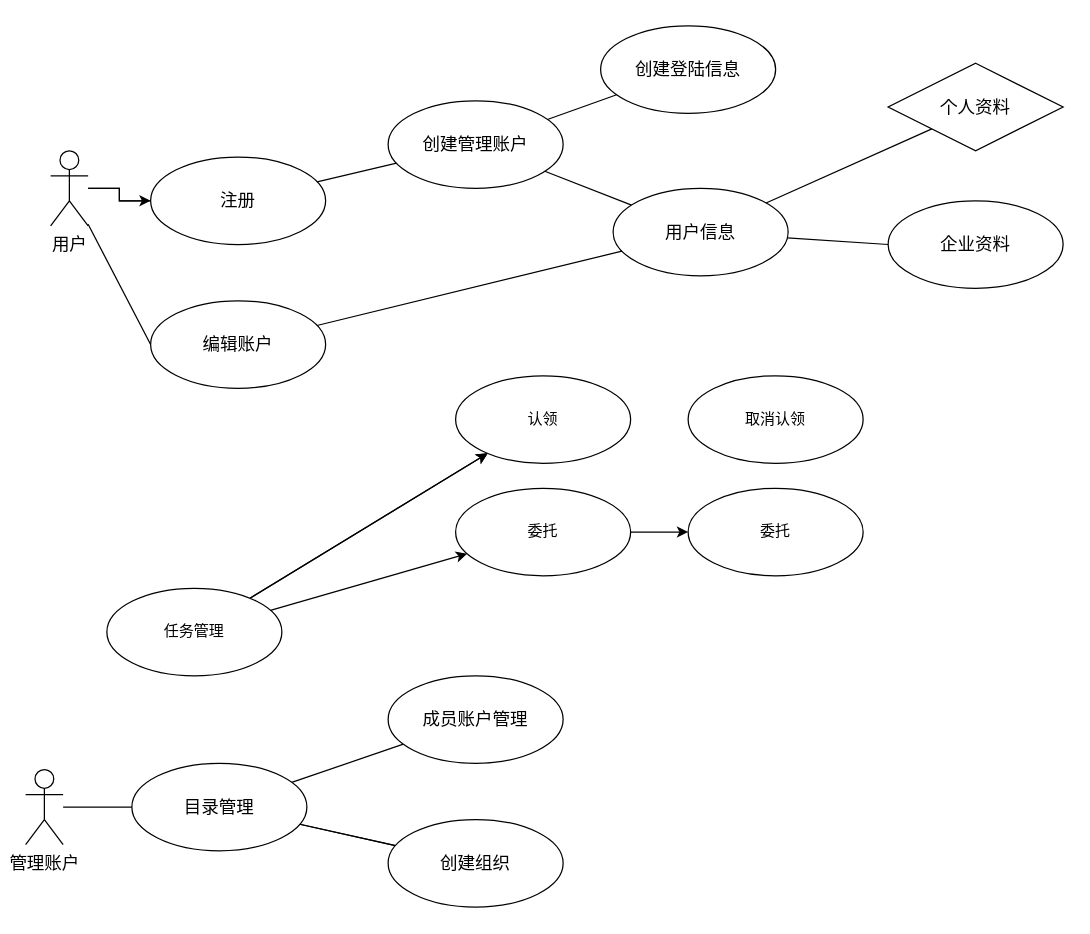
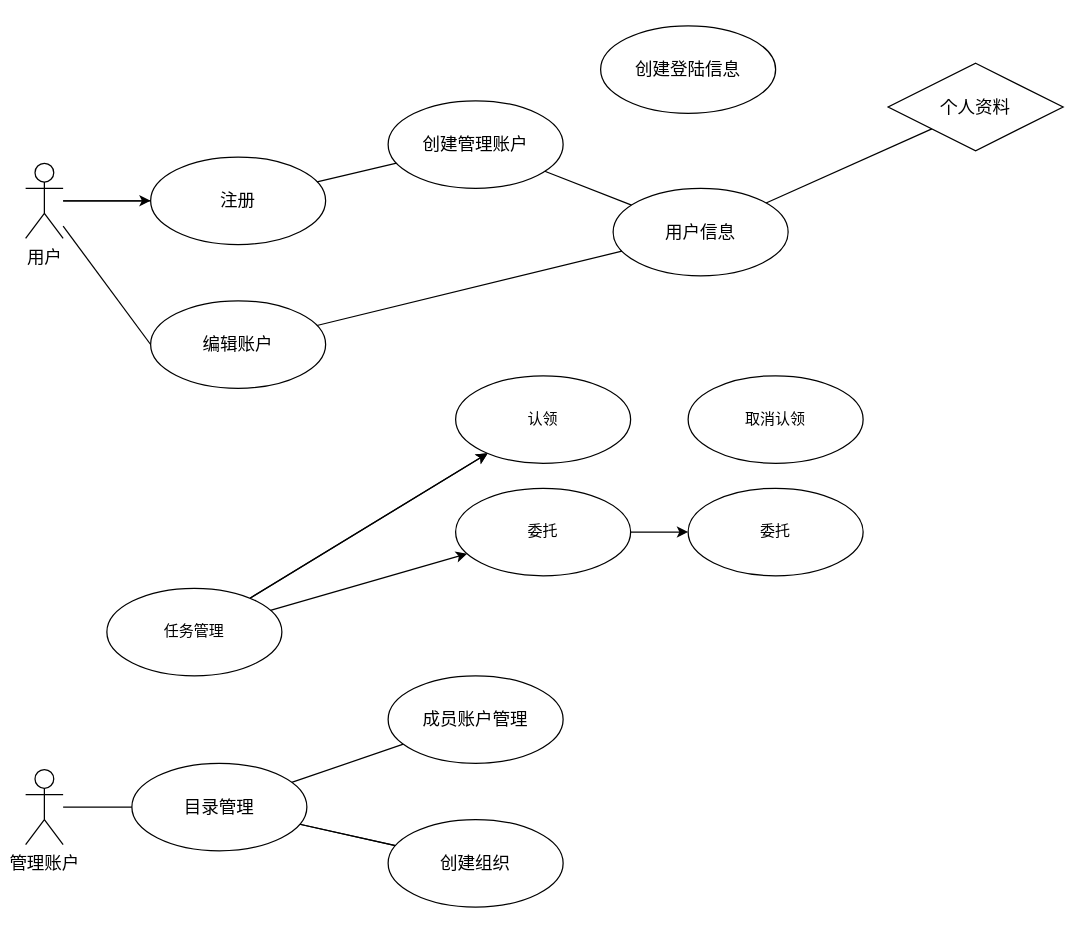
edge "创建登陆信息" -- "创建管理账户": removed
node "用户": moved (69, 188) -> (44, 201)
edge "用户信息" -- "企业资料": removed
node "企业资料": removed
